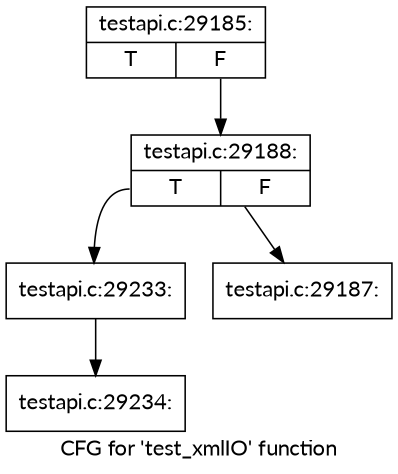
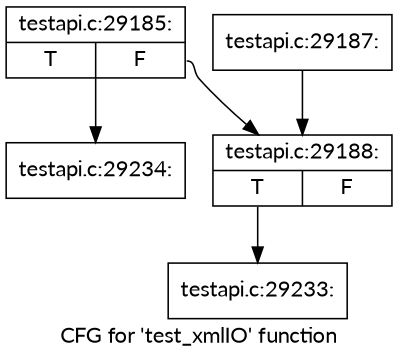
edge "testapi.c:29188:" -> "testapi.c:29187:": reversed
edge "testapi.c:29233:" -> "testapi.c:29234:": now "testapi.c:29185:" -> "testapi.c:29234:"
